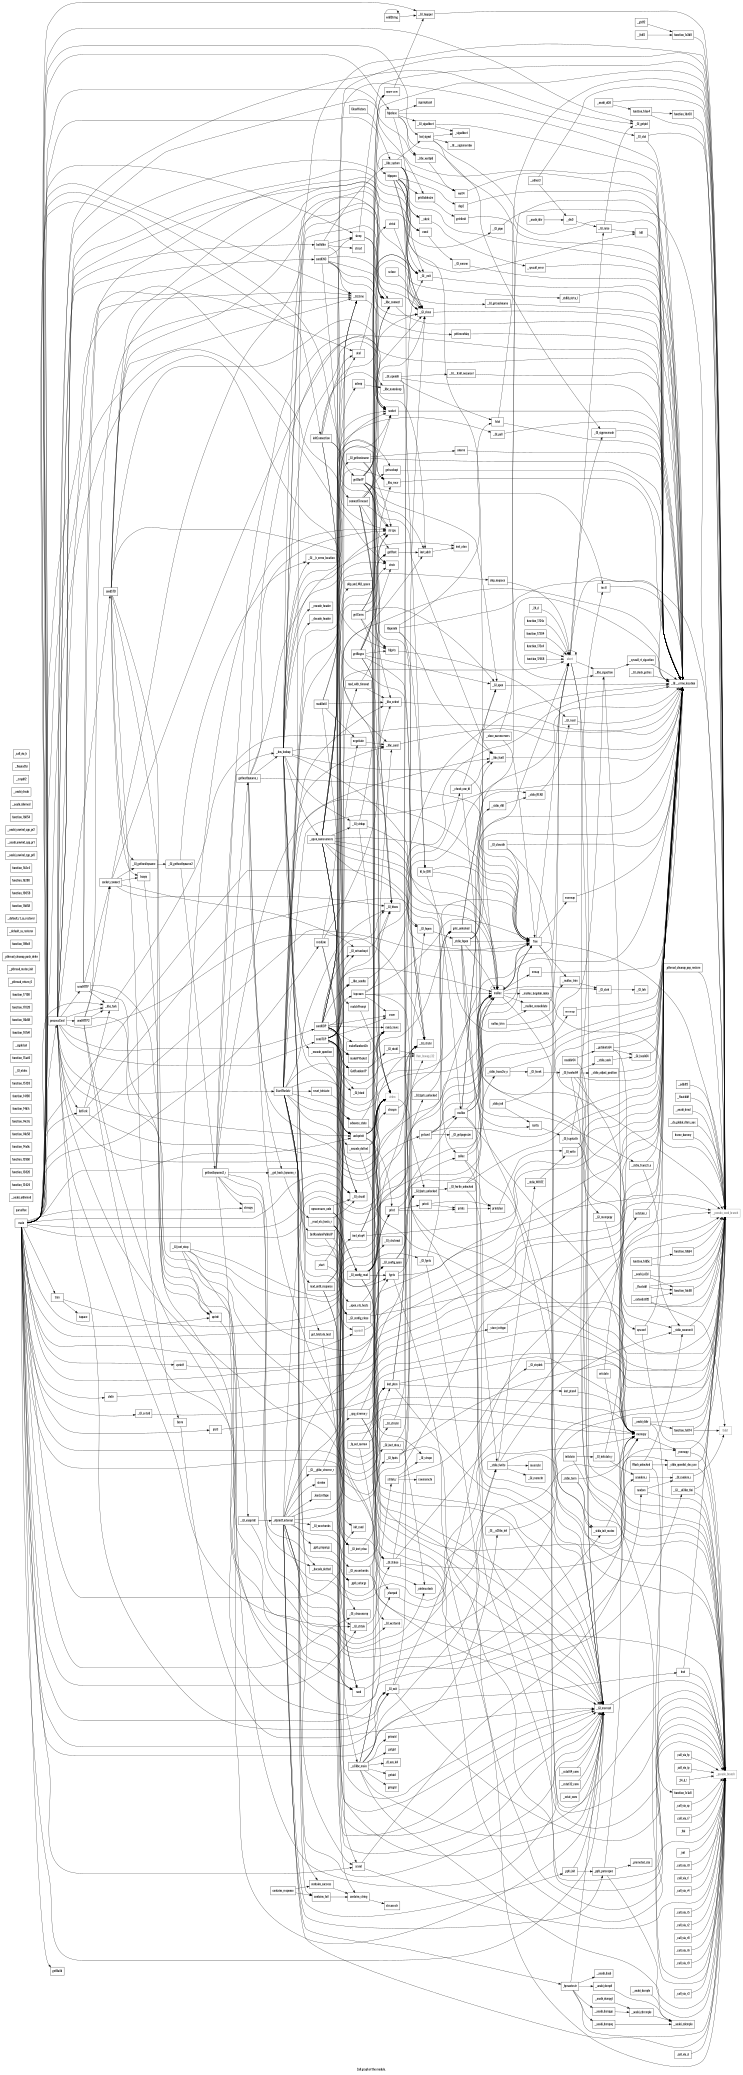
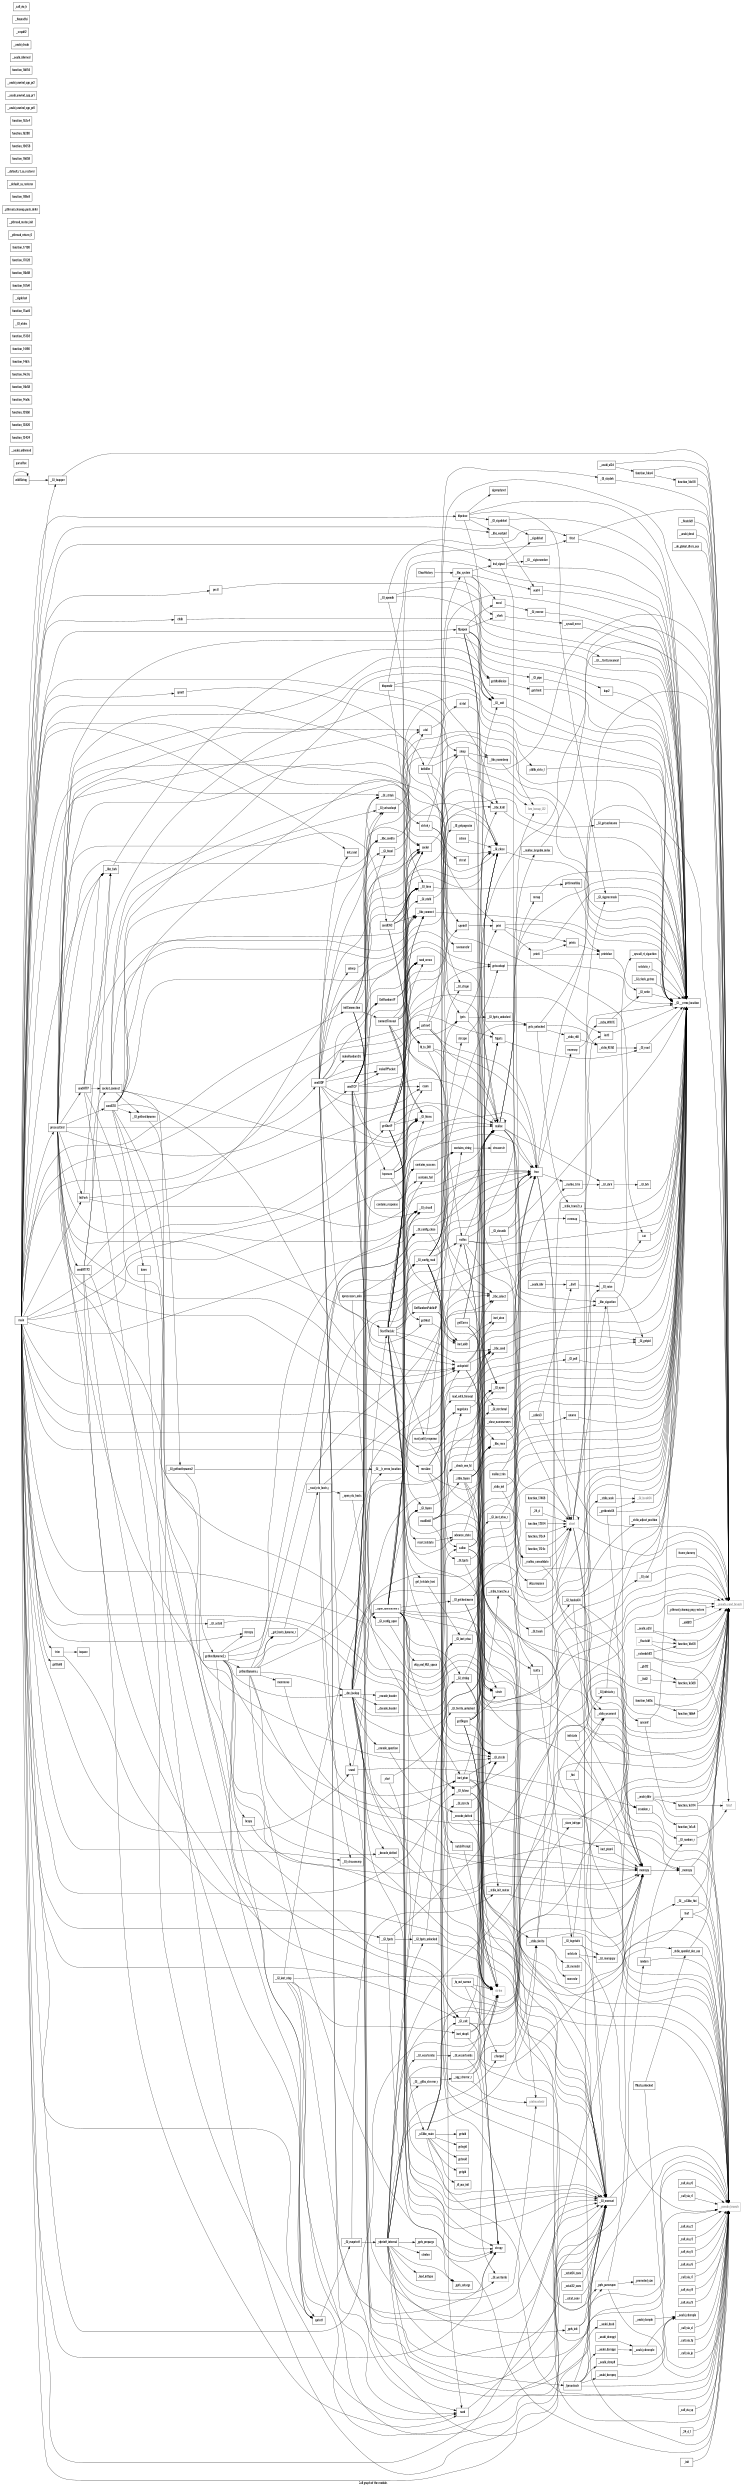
node "uppercase": removed
edge "__libc_system" -> "__GI___errno_location": now "__libc_nanosleep" -> "__GI___errno_location"
edge "sendUDP" -> "getHost": removed
edge "sendSTD" -> "bcopy": removed
edge "_stdio_fopen" -> "__libc_fcntl": removed
node "__GI_lseek64": fontcolor black -> gray50
node "readdir64": removed
edge "sockprintf" -> "malloc": removed
edge "strcspn" -> "__GI_strchr": now "strcspn" -> "getsockopt"
edge "__GI_fgetc" -> "getc_unlocked": now "__GI_fgetc" -> "__GI_strchrnul"
edge "strlen" -> "__GI_fputs_unlocked": reversed
edge "setstate" -> "setstate_r": now "setstate" -> "__GI_mempcpy"
node "szprintf": fontcolor gray50 -> black
edge "fflush_unlocked" -> "__stdio_wcommit": now "_fini" -> "__stdio_wcommit"
edge "StartTheLelz" -> "srand": reversed
node "_stdio_term": removed
node "__GI___uClibc_init": removed
node "_uintmaxtostr": fontcolor black -> gray50
node "memmove": added
edge "__uClibc_main" -> "__GI_memset": removed
node "_ppfs_parsespec": color black -> gray50
node "_call_via_r4": removed
